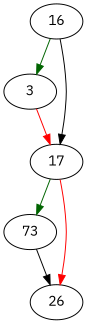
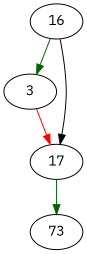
node "26": removed
